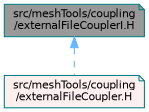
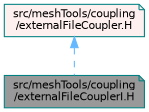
edge "src/meshTools/coupling /externalFileCoupler.H" -> "src/meshTools/coupling /externalFileCouplerI.H": reversed
